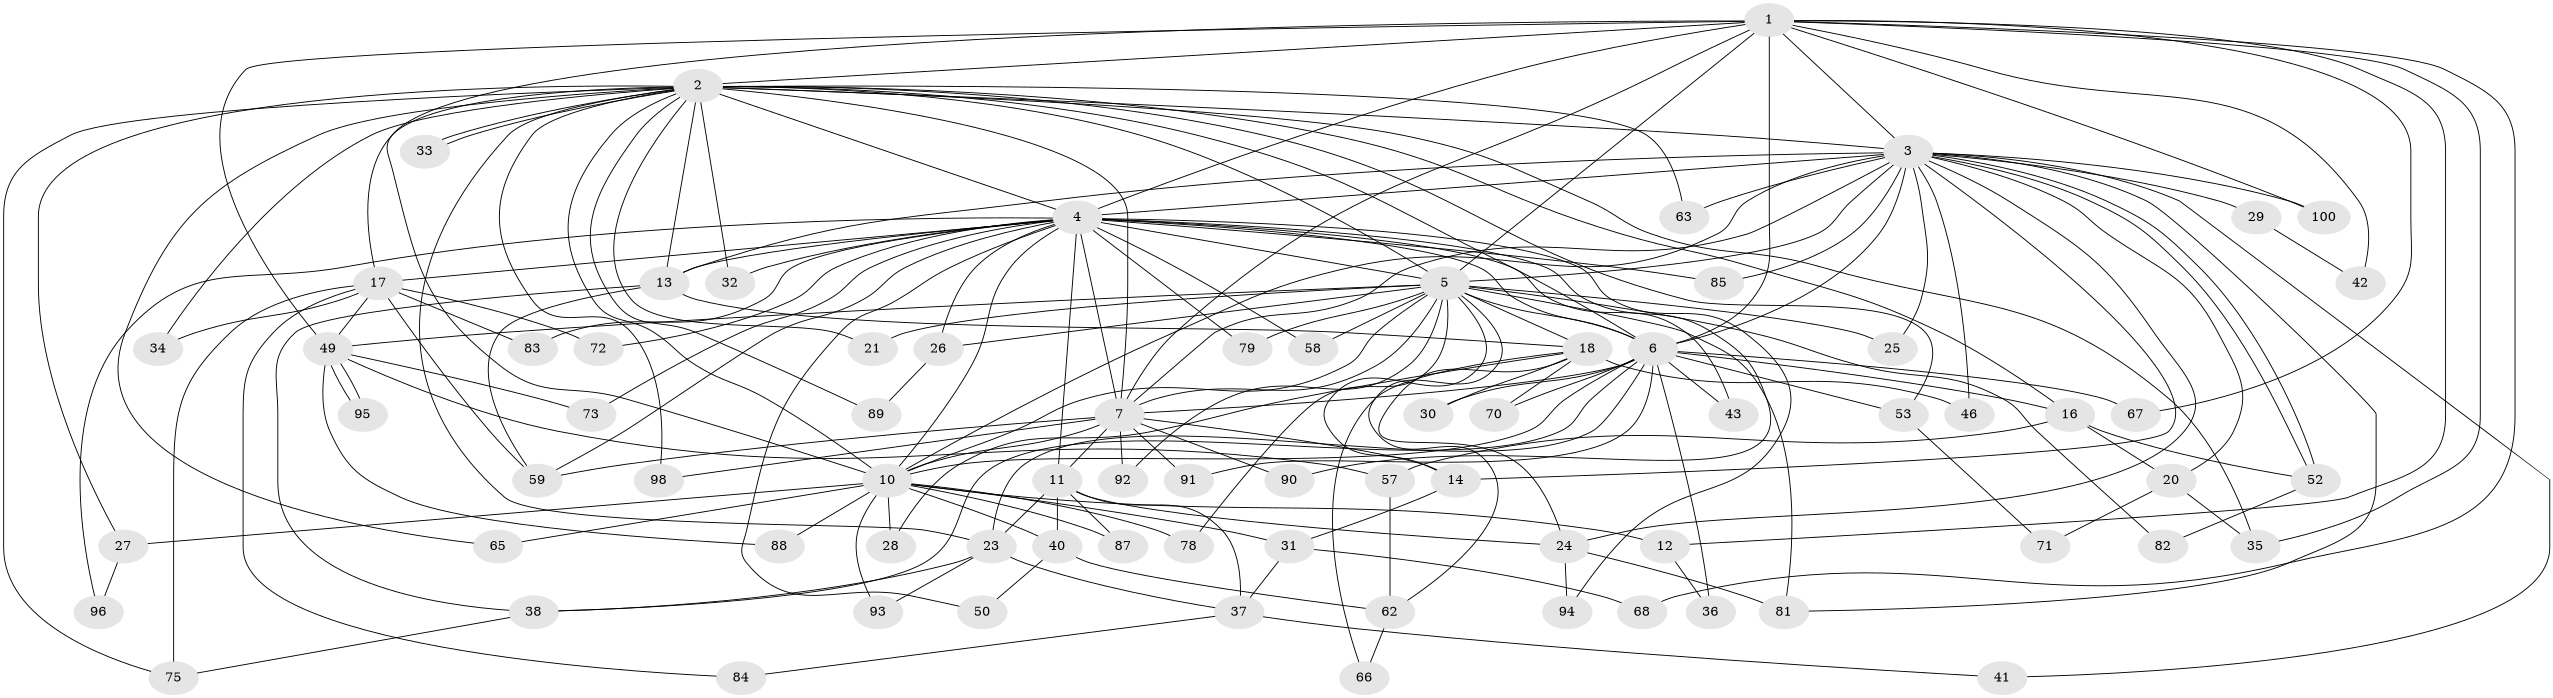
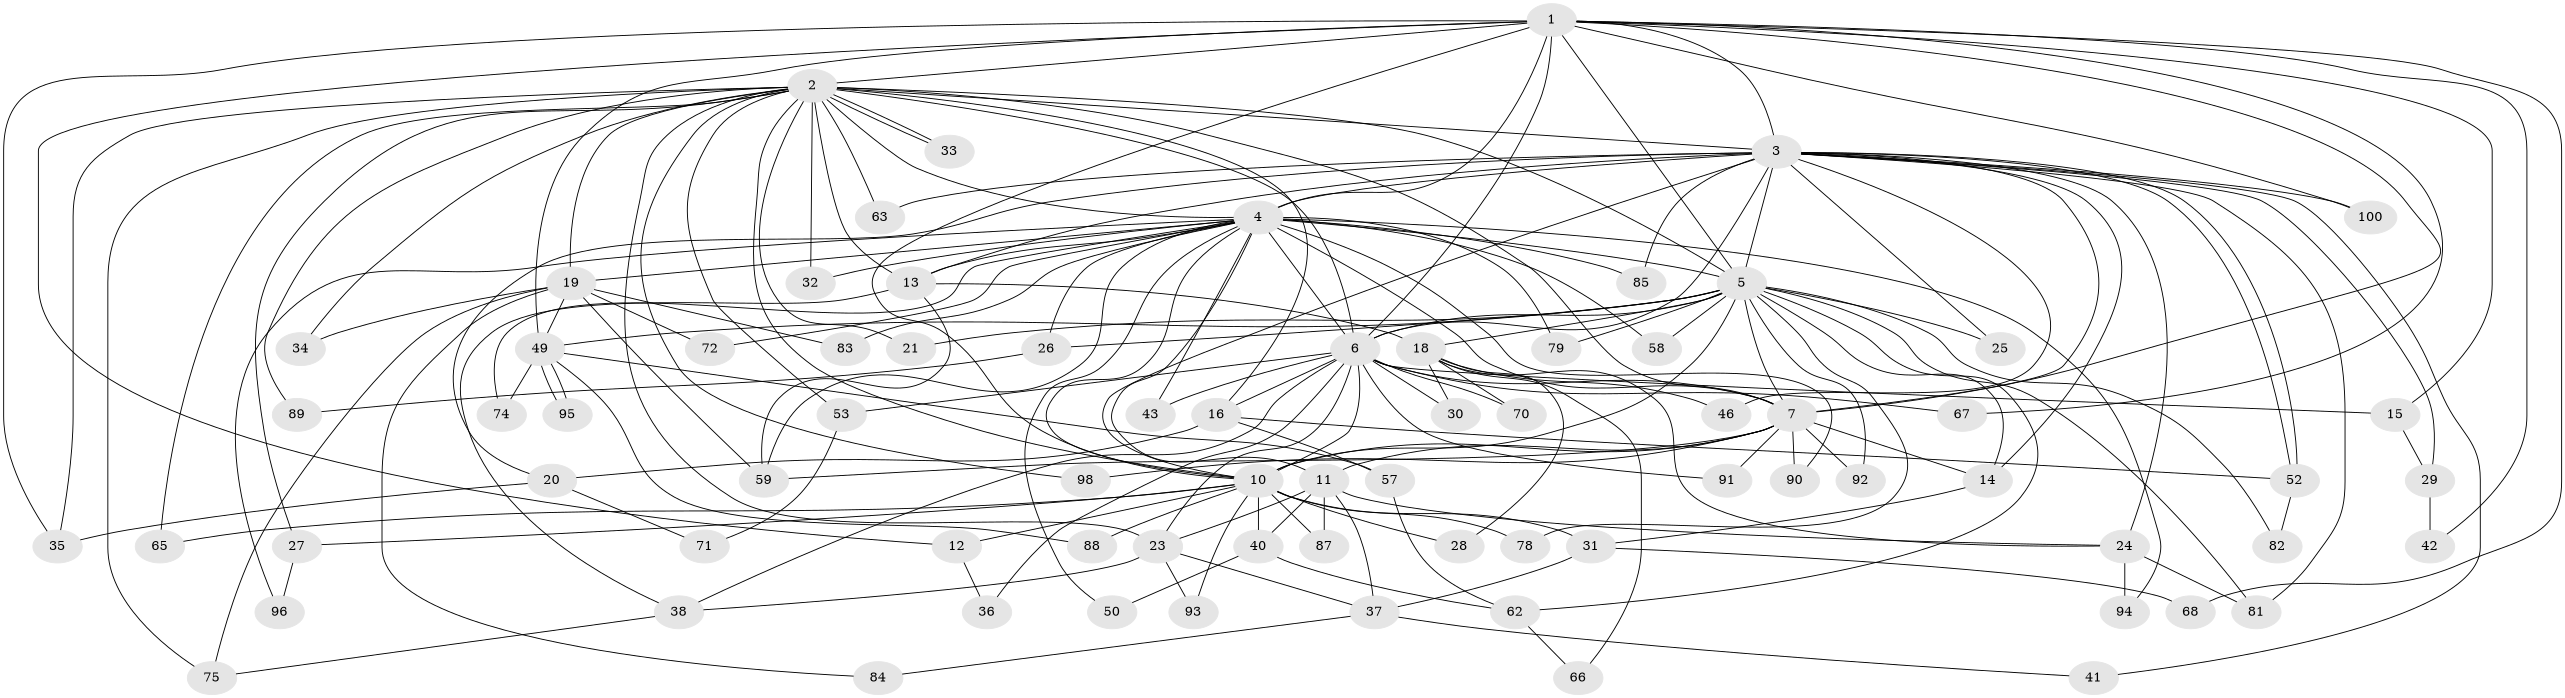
node "17": label "17" -> "19"
node "73": label "73" -> "74"
node "15": added
